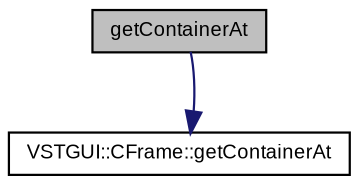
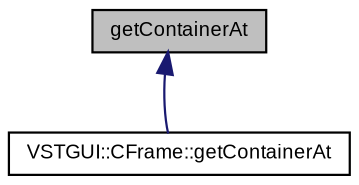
edge "getContainerAt" -> "VSTGUI::CFrame::getContainerAt": reversed
